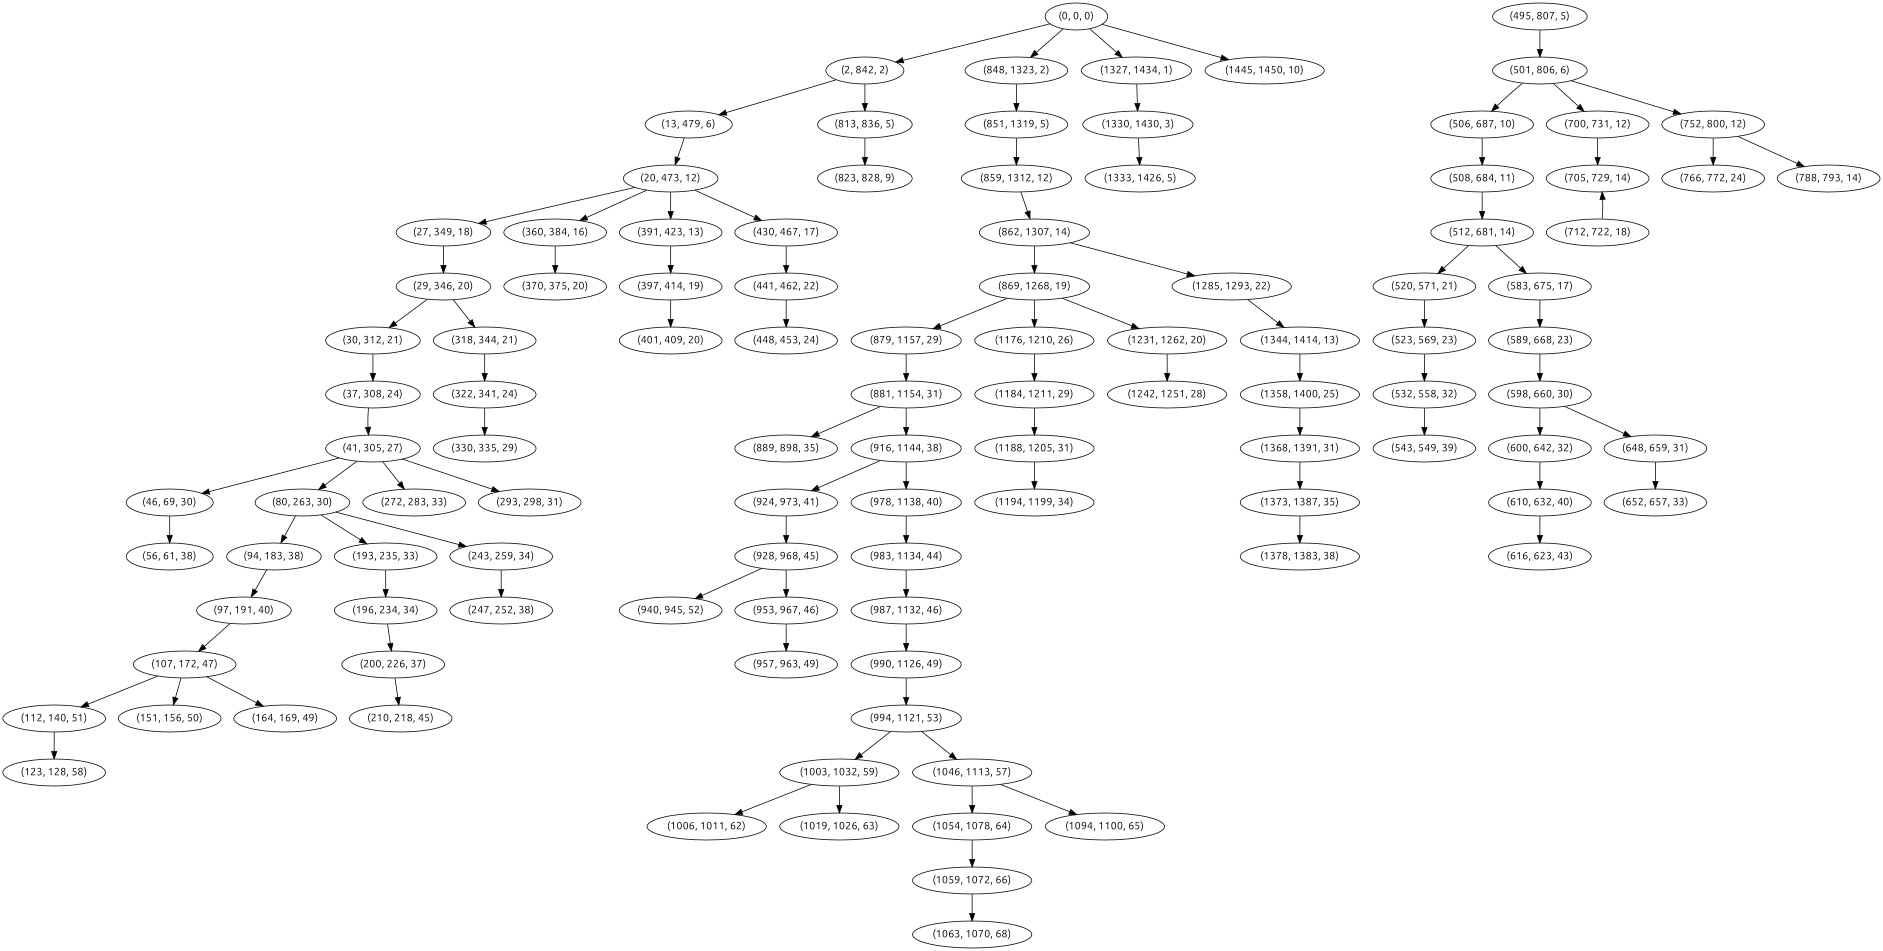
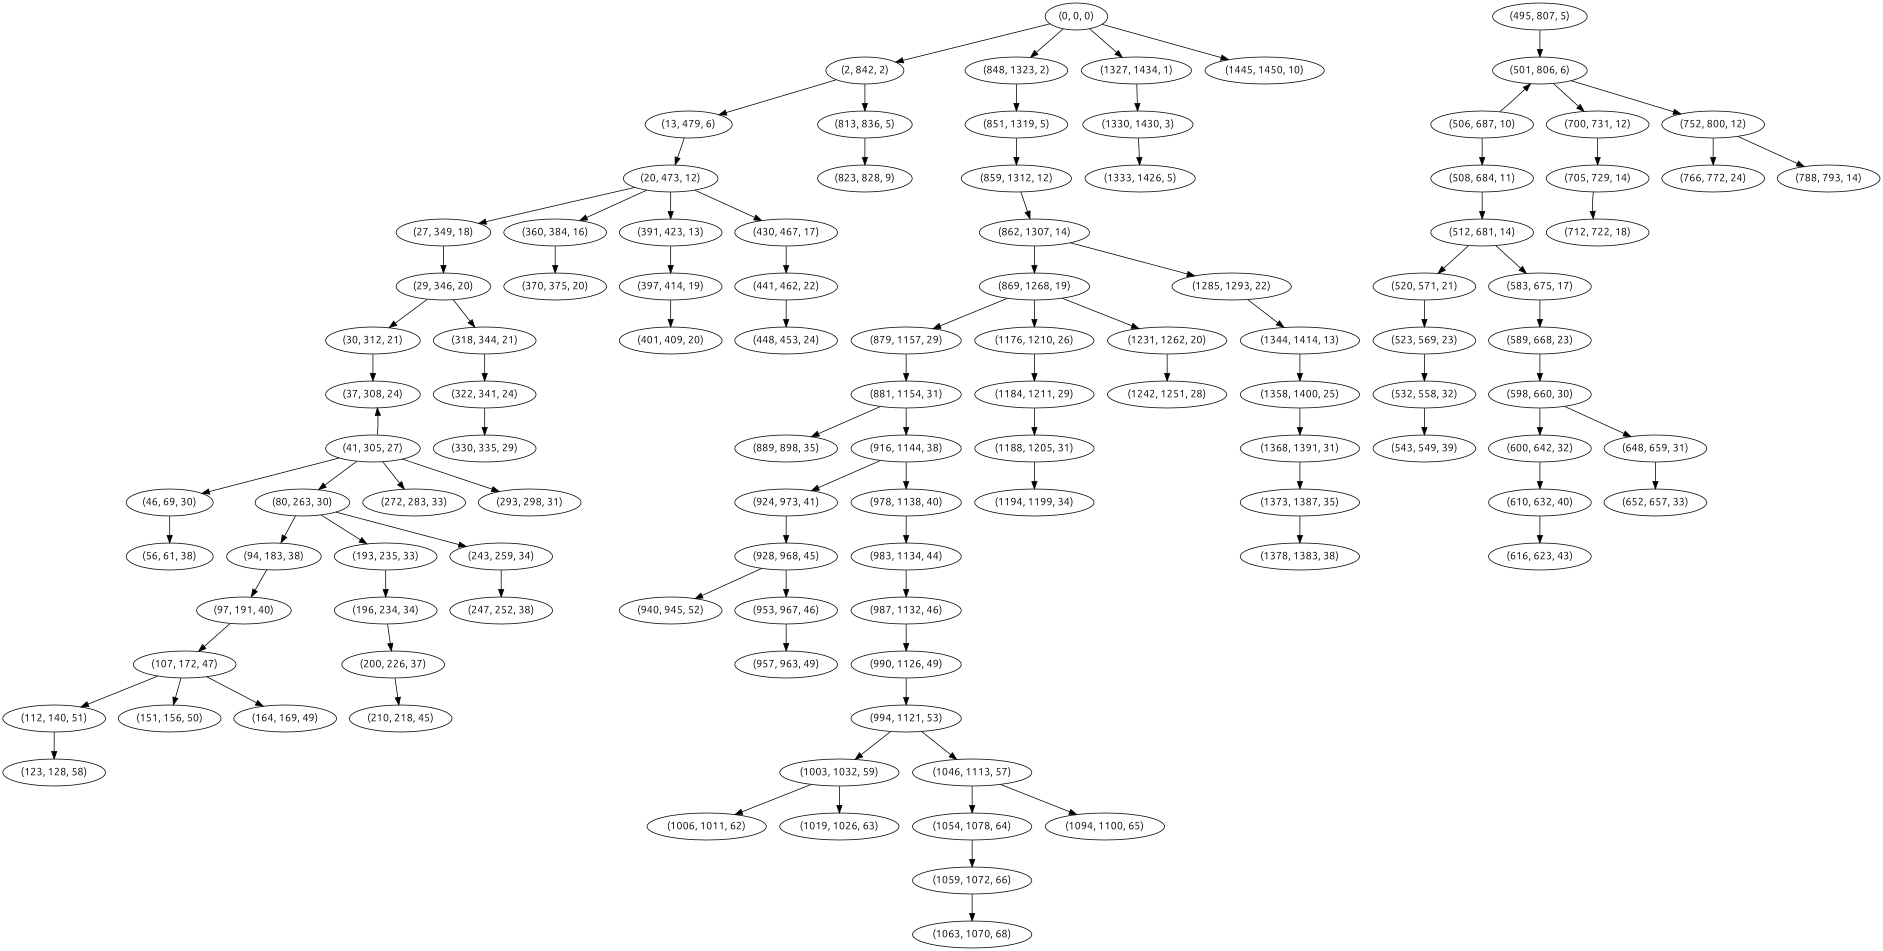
edge "(501, 806, 6)" -> "(506, 687, 10)": reversed
edge "(712, 722, 18)" -> "(705, 729, 14)": reversed
edge "(37, 308, 24)" -> "(41, 305, 27)": reversed
